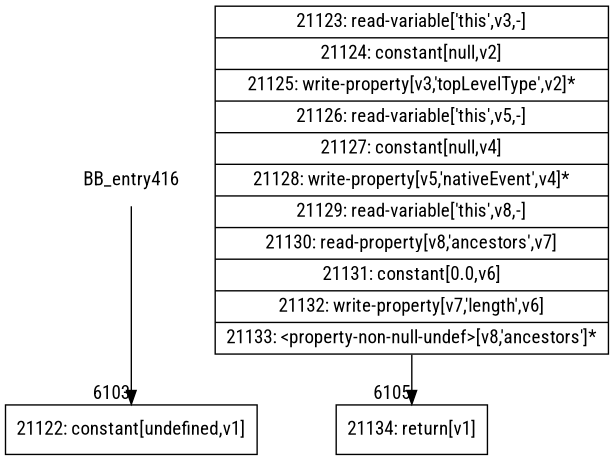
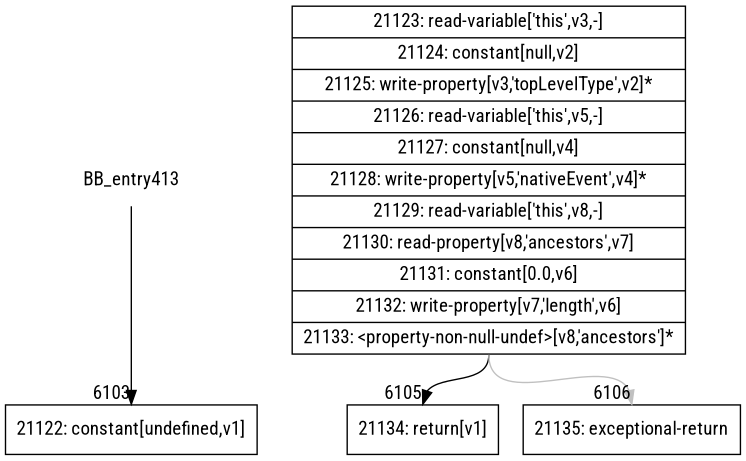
node "BB_entry416": label "BB_entry416" -> "BB_entry413"
node "21135: exceptional-return": added
